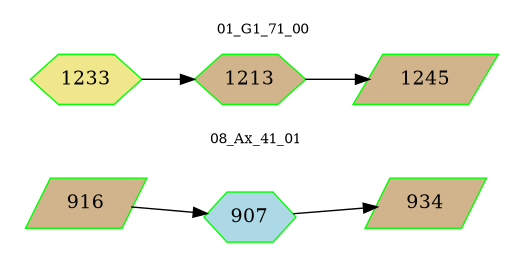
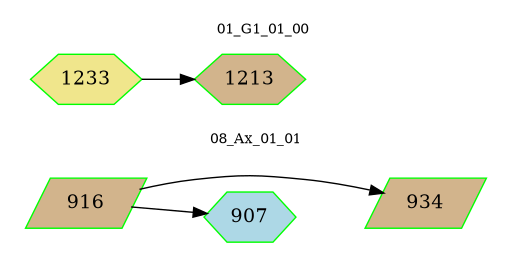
cluster "01_G1_71_00": label "01_G1_71_00" -> "01_G1_01_00"
node "1245": removed
cluster "08_Ax_41_01": label "08_Ax_41_01" -> "08_Ax_01_01"
edge "907" -> "934": now "916" -> "934"
